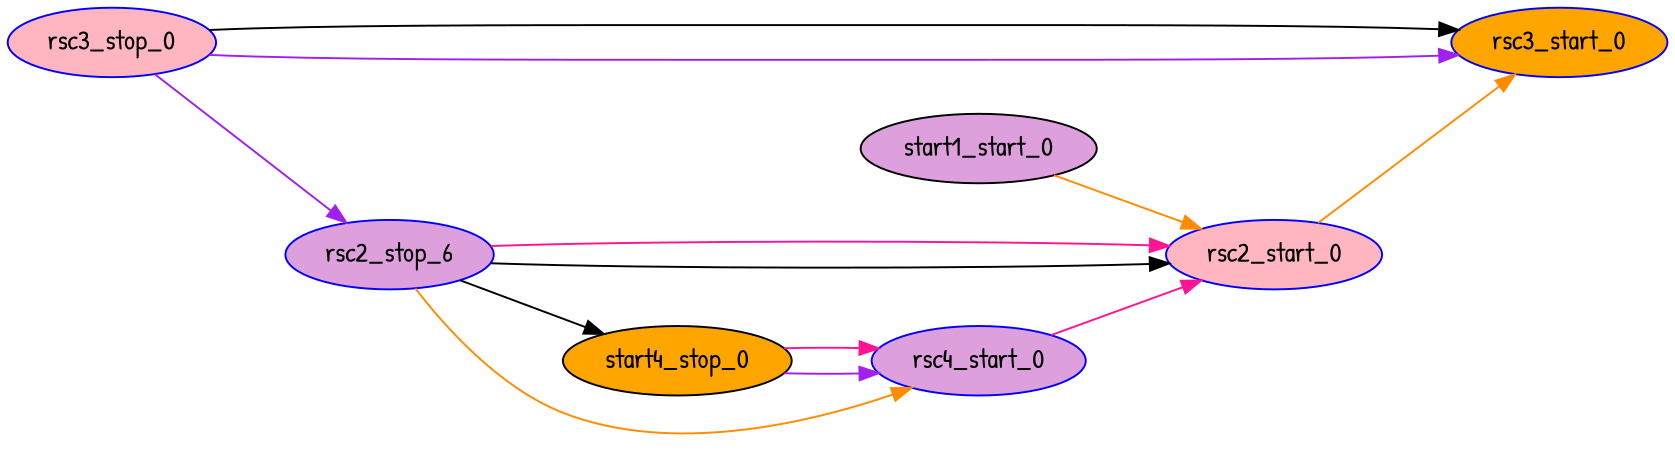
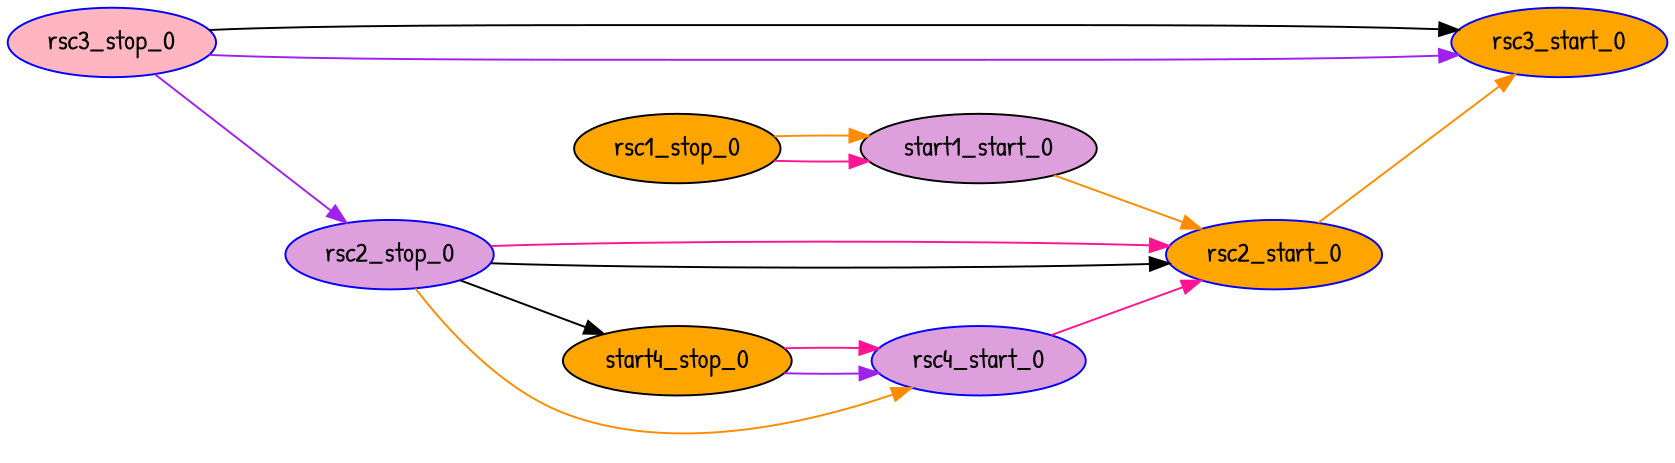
node "rsc1_stop_0": added
node "rsc2_stop_6": label "rsc2_stop_6" -> "rsc2_stop_0"
node "rsc2_start_0": fillcolor lightpink -> orange
